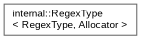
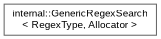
node "internal::RegexType < RegexType, Allocator >": label "internal::RegexType < RegexType, Allocator >" -> "internal::GenericRegexSearch < RegexType, Allocator >"
